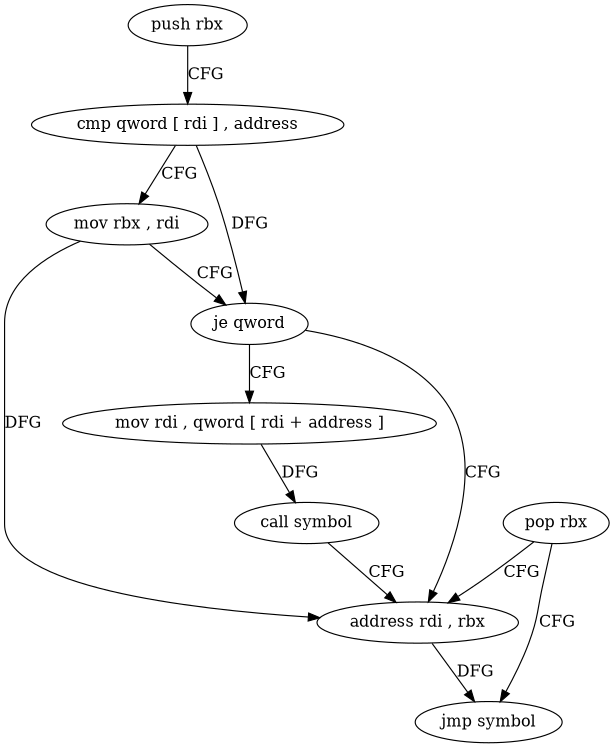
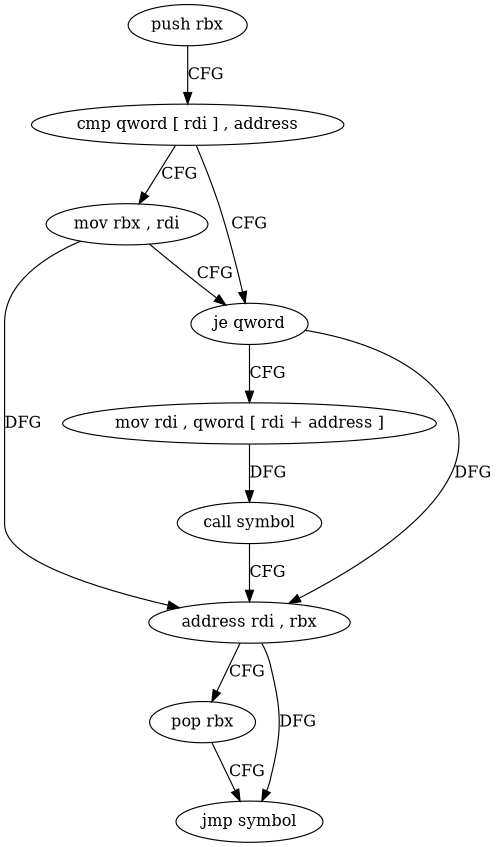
edge "cmp qword [ rdi ] , address" -> "je qword": label "DFG" -> "CFG"
edge "je qword" -> "address rdi , rbx": label "CFG" -> "DFG"
edge "pop rbx" -> "address rdi , rbx": reversed
